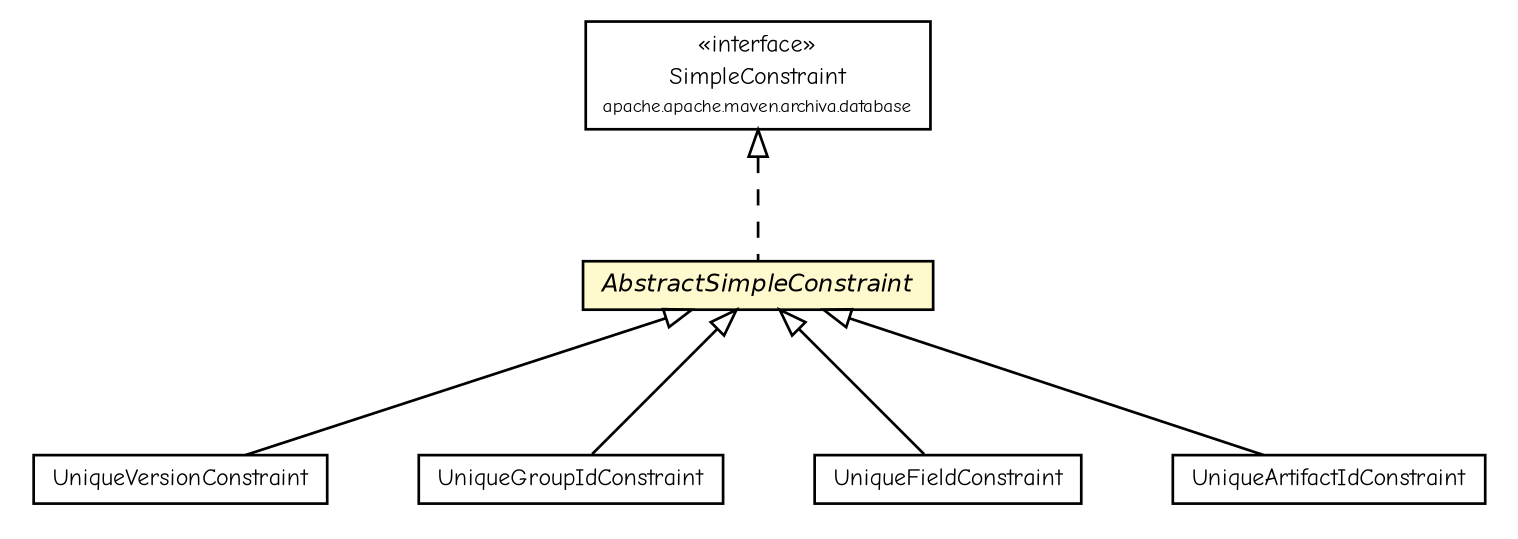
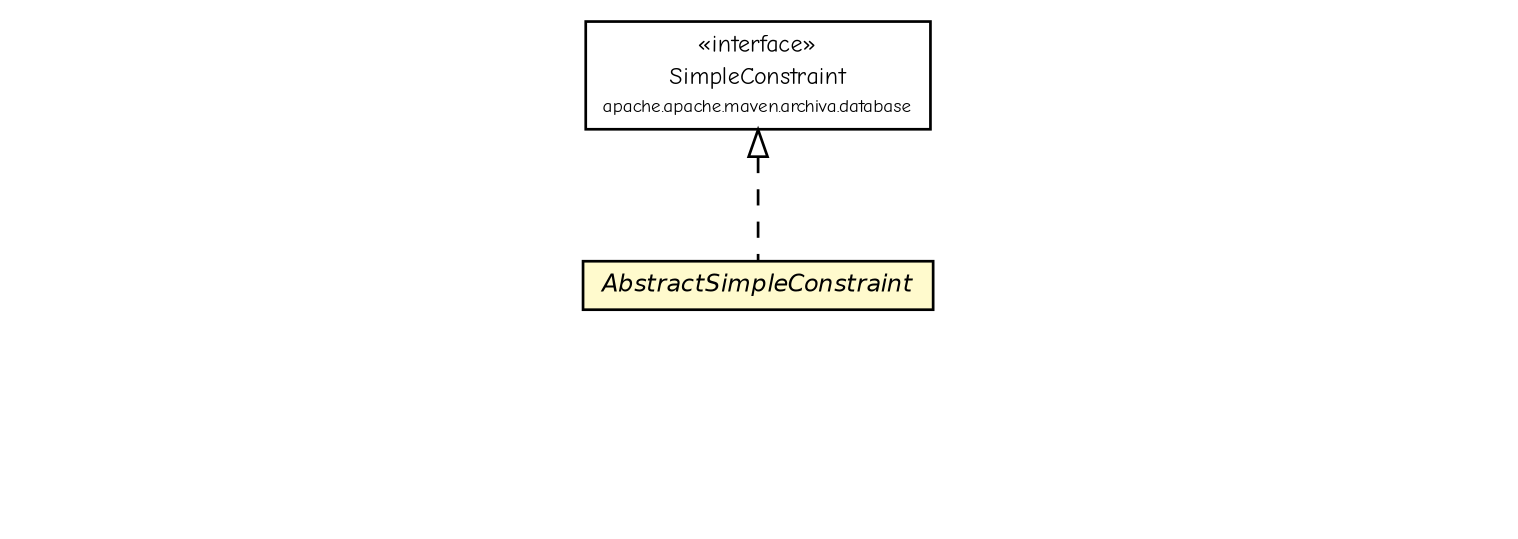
node "UniqueVersionConstraint": removed
node "UniqueGroupIdConstraint": removed
node "UniqueFieldConstraint": removed
node "UniqueArtifactIdConstraint": removed
